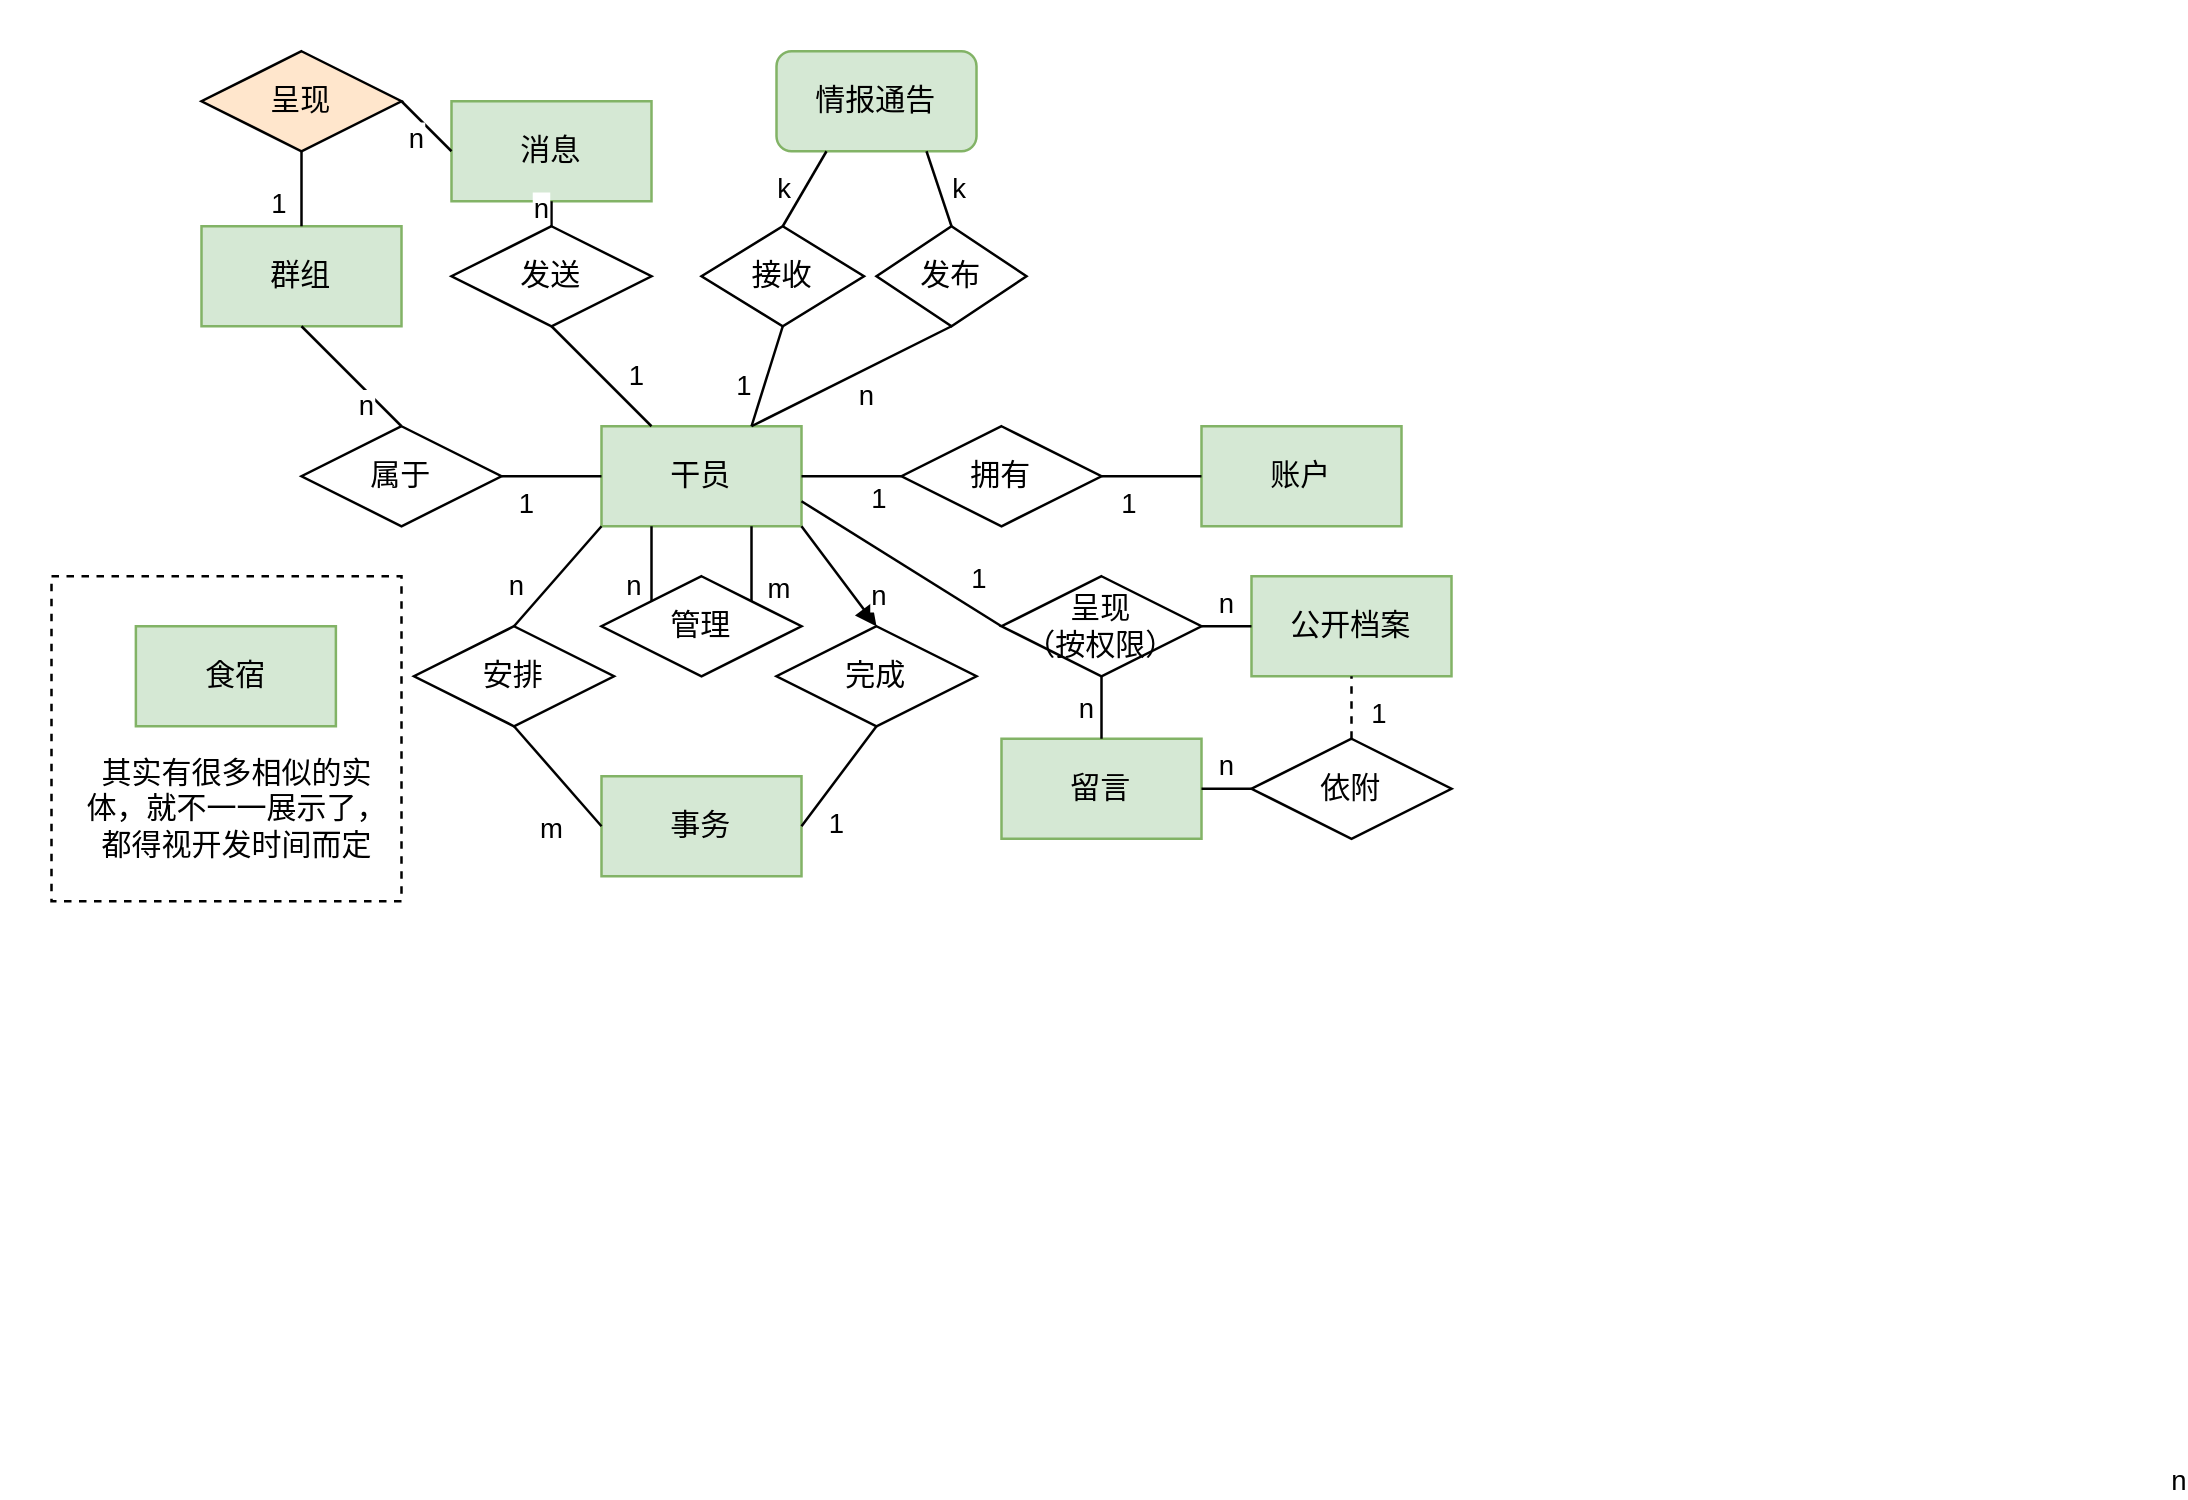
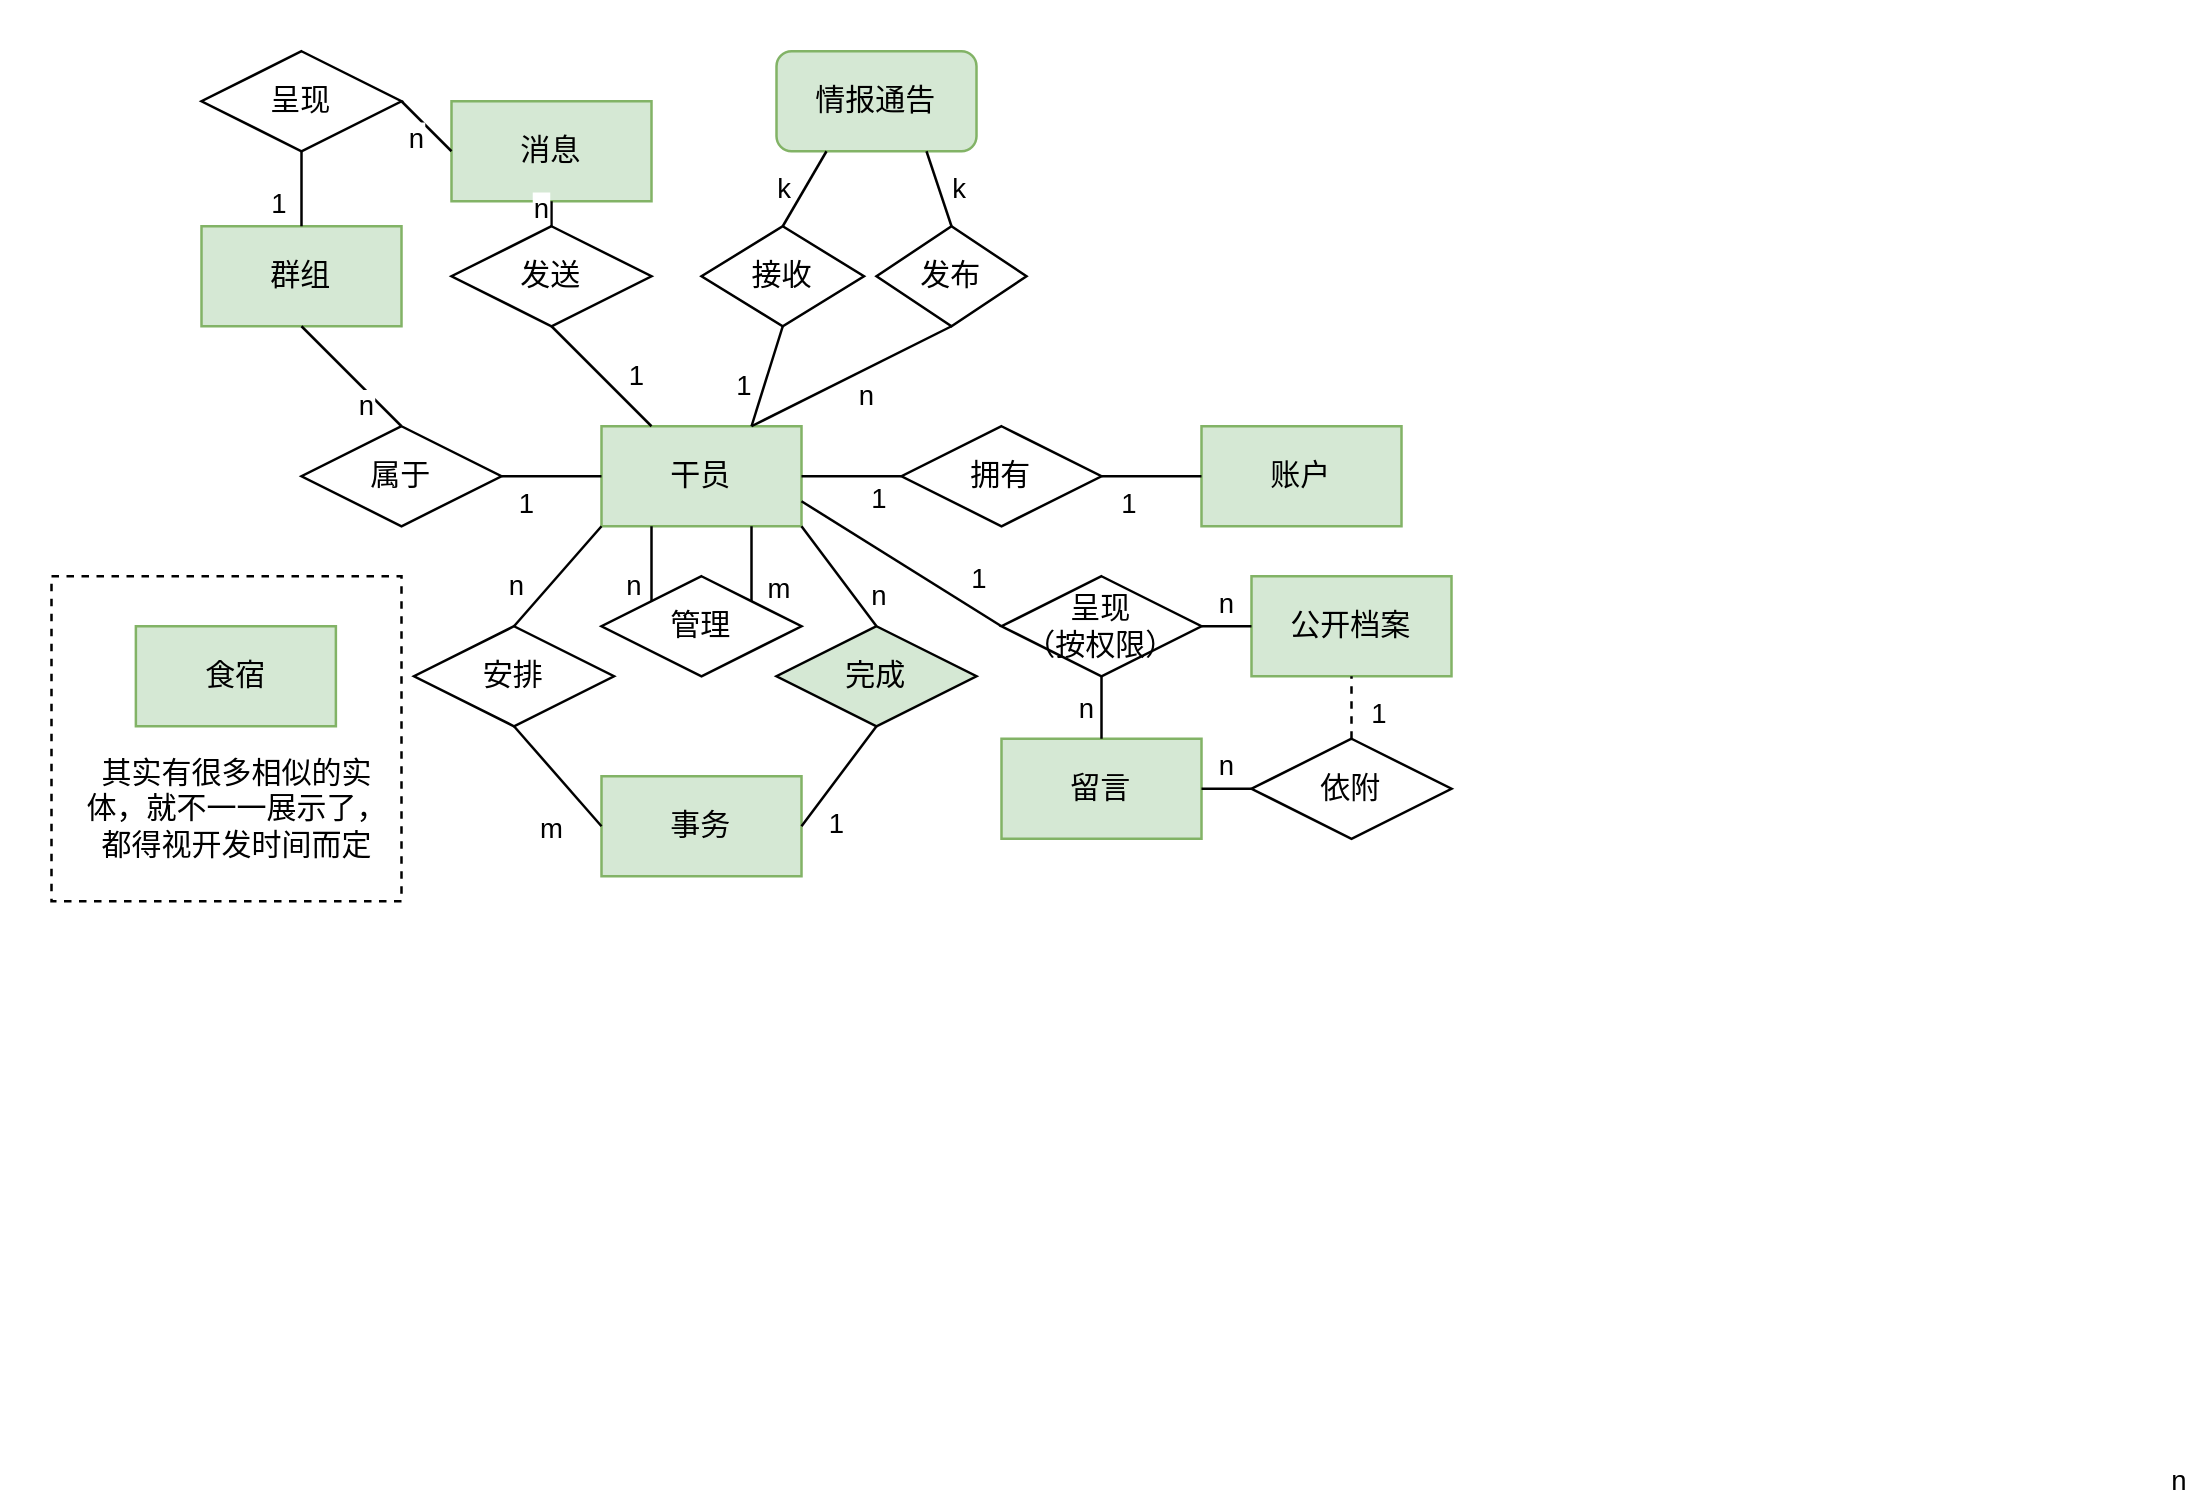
node "呈现": fillcolor #ffe6cc -> #ffffff
edge "干员" -> "完成": arrowhead block -> none
node "完成": fillcolor #ffffff -> #d5e8d4
